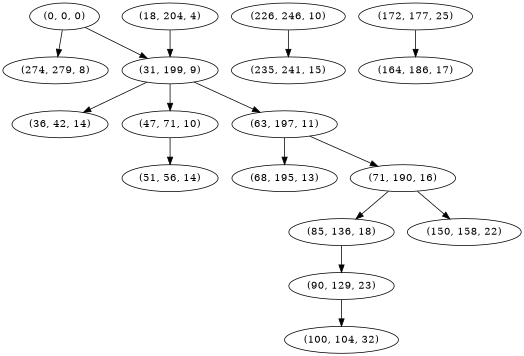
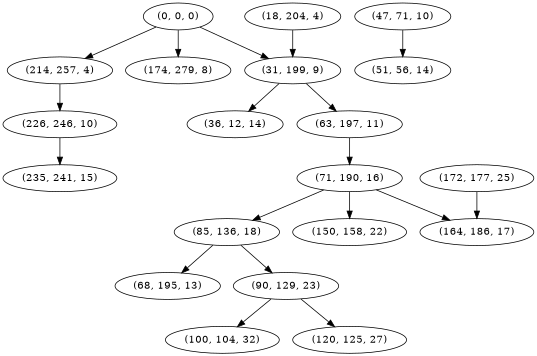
node "(274, 279, 8)": label "(274, 279, 8)" -> "(174, 279, 8)"
node "(214, 257, 4)": added
edge "(31, 199, 9)" -> "(47, 71, 10)": removed
node "(36, 42, 14)": label "(36, 42, 14)" -> "(36, 12, 14)"
edge "(63, 197, 11)" -> "(68, 195, 13)": now "(85, 136, 18)" -> "(68, 195, 13)"
edge "(71, 190, 16)" -> "(164, 186, 17)": added
node "(120, 125, 27)": added
